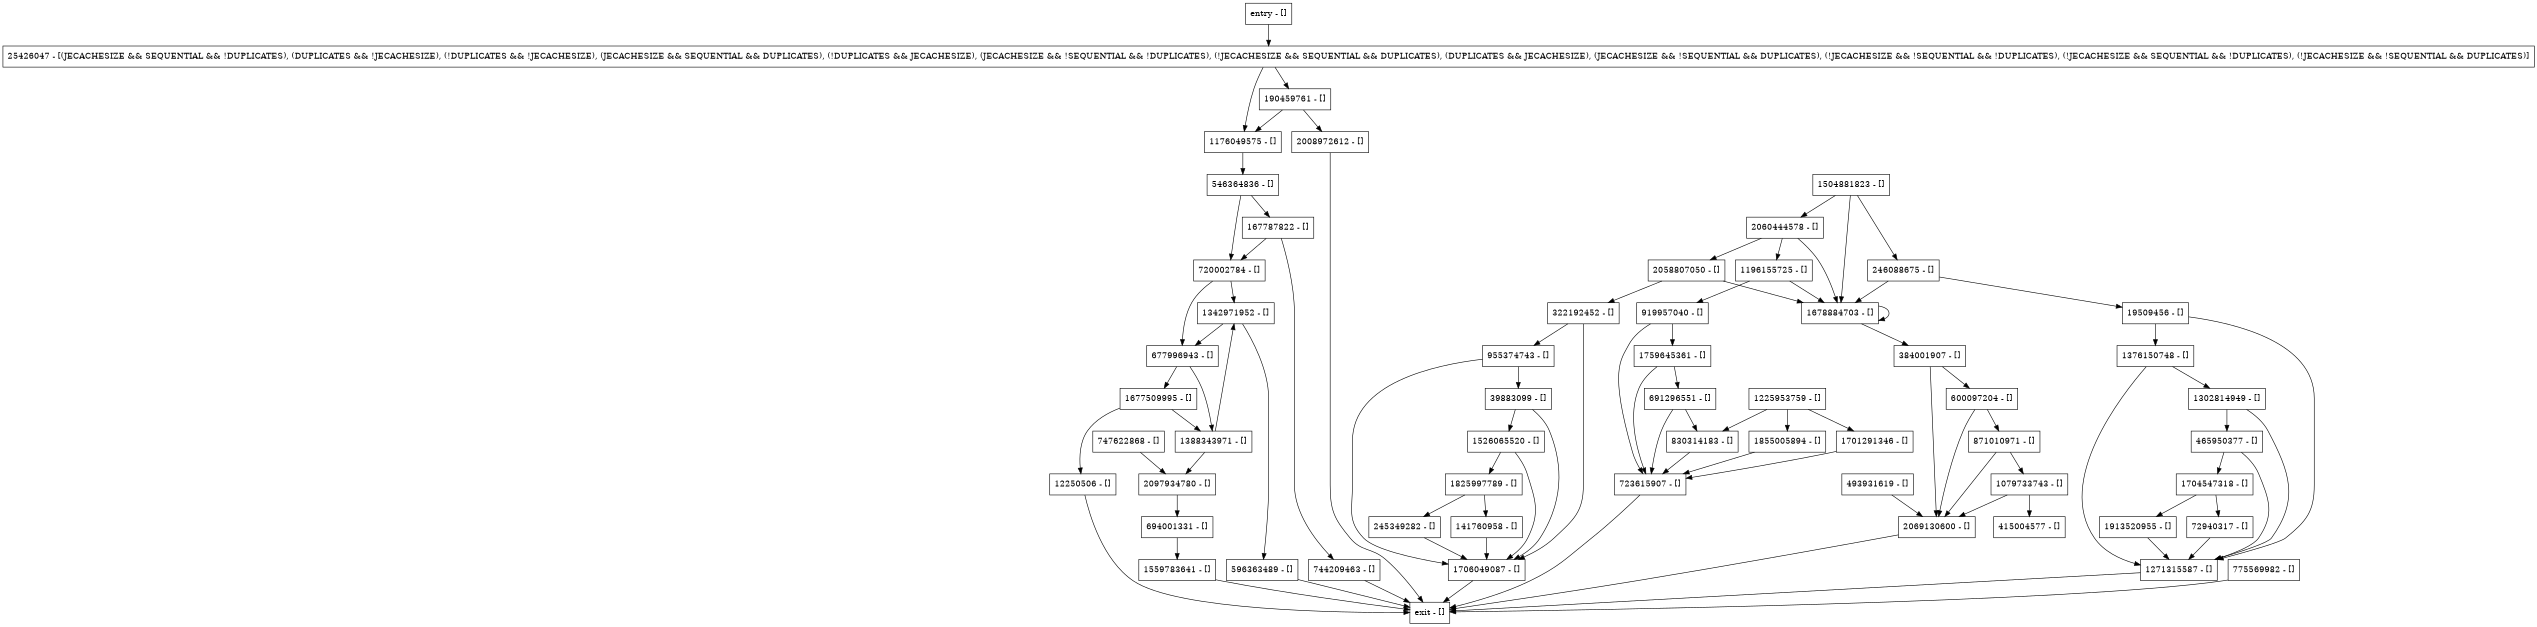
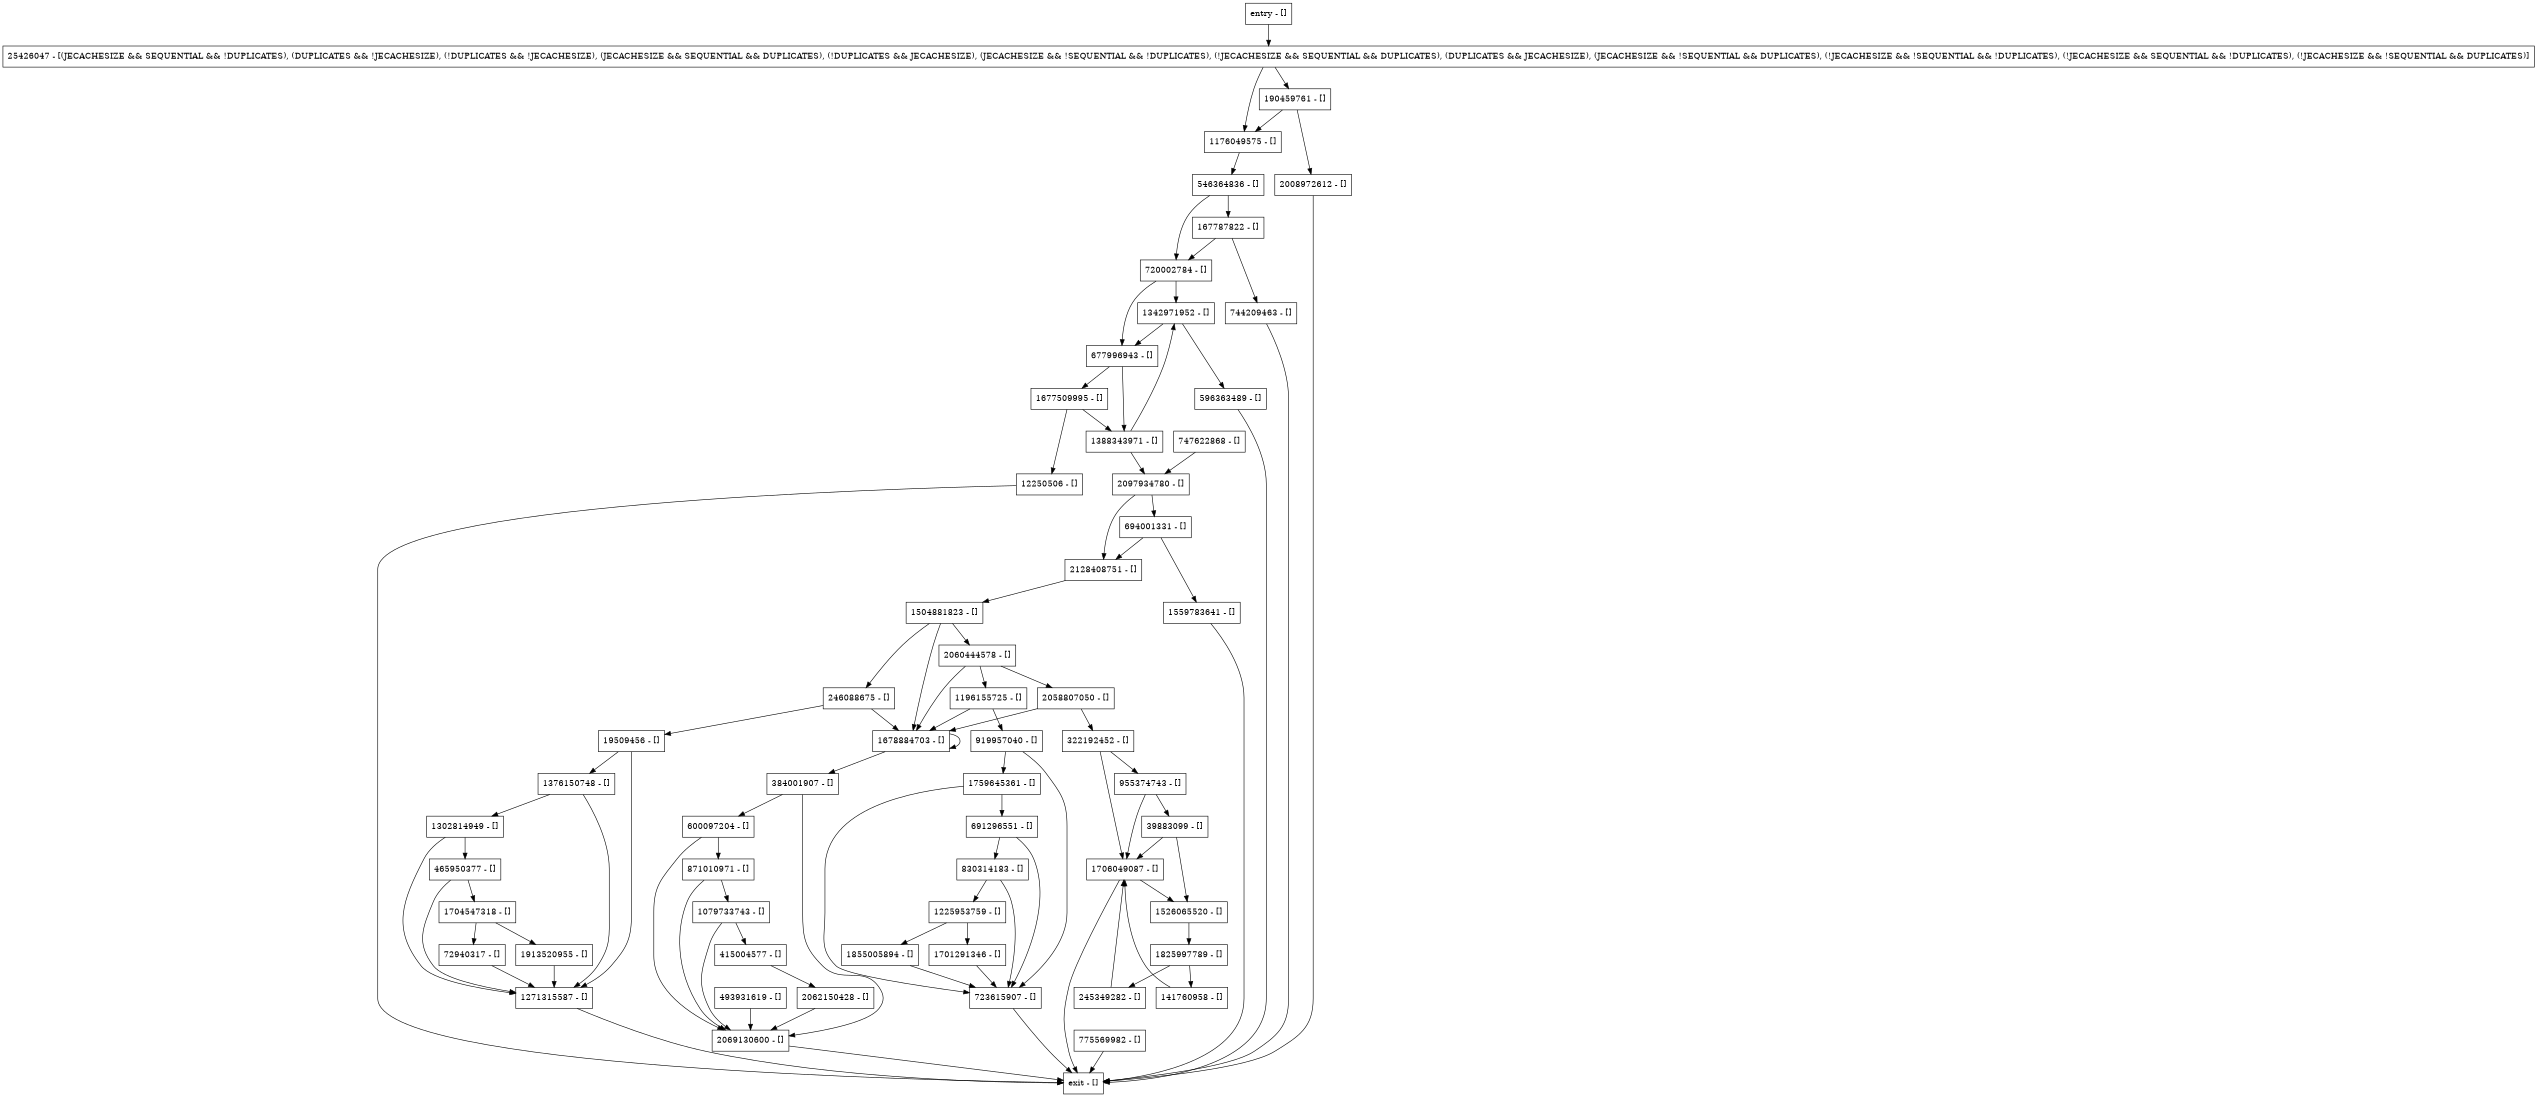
edge "1225953759 - []" -> "830314183 - []": reversed
edge "1526065520 - []" -> "1706049087 - []": reversed
node "2128408751 - []": added
node "2062150428 - []": added
